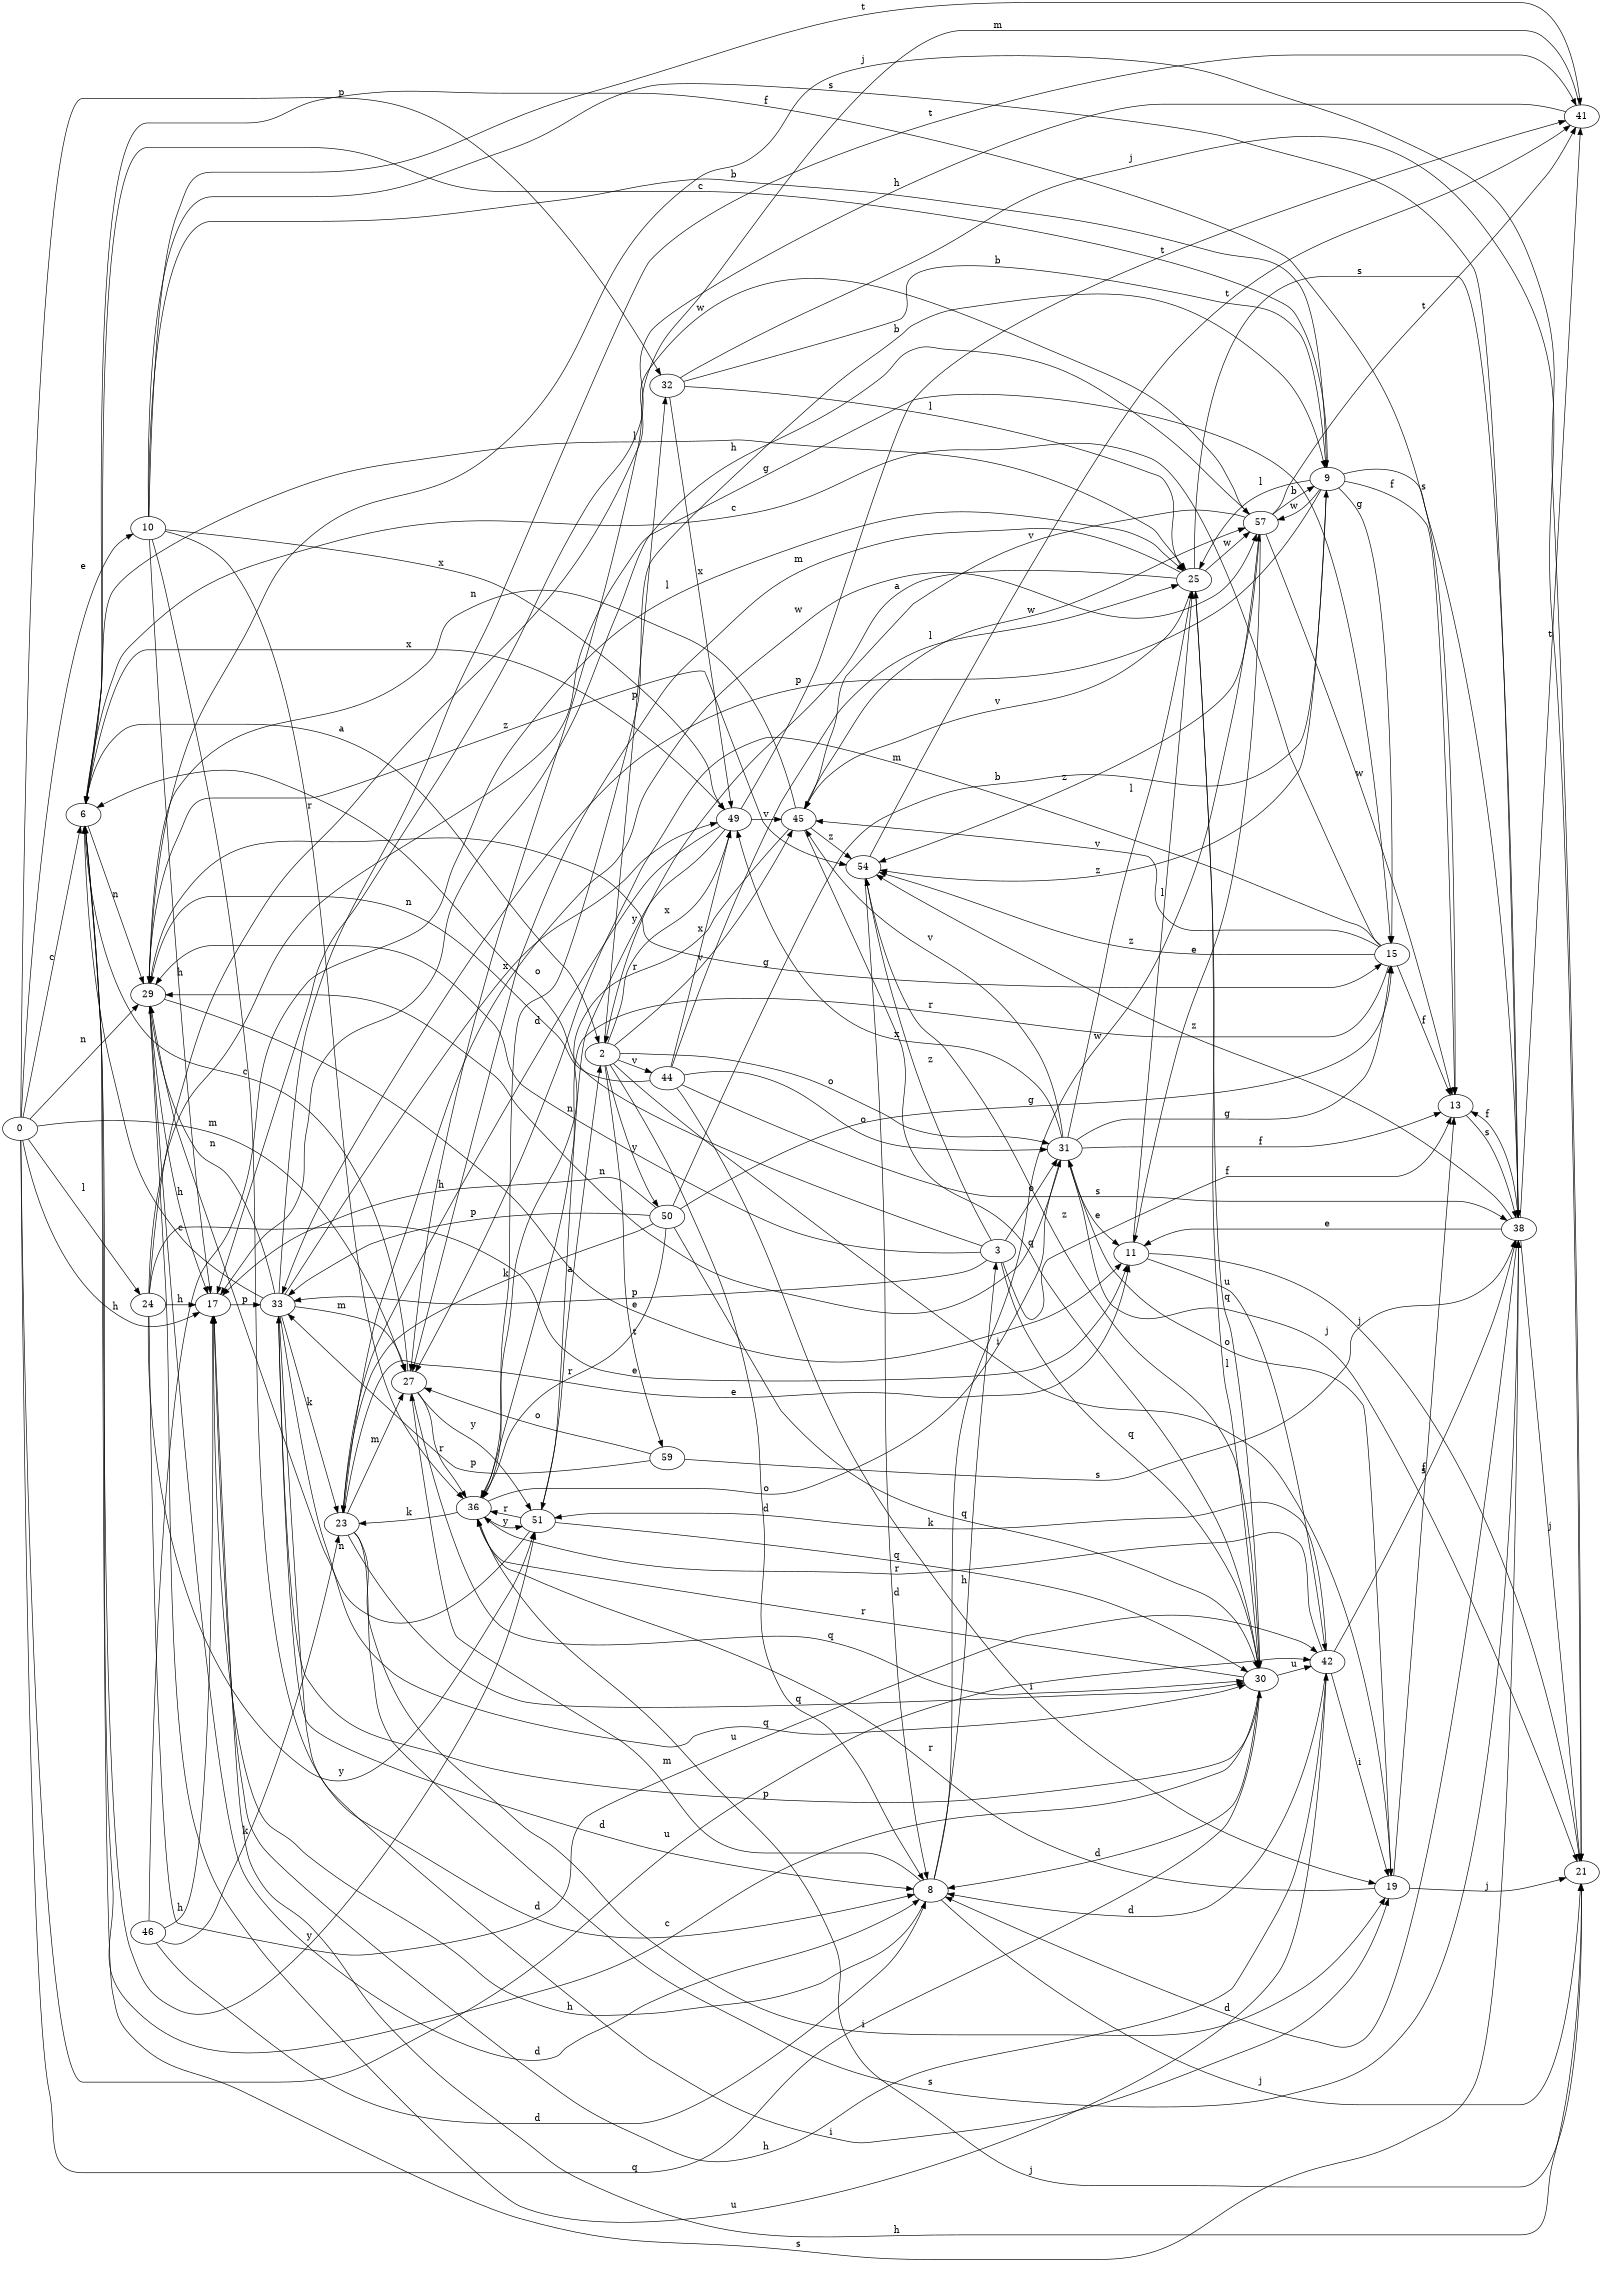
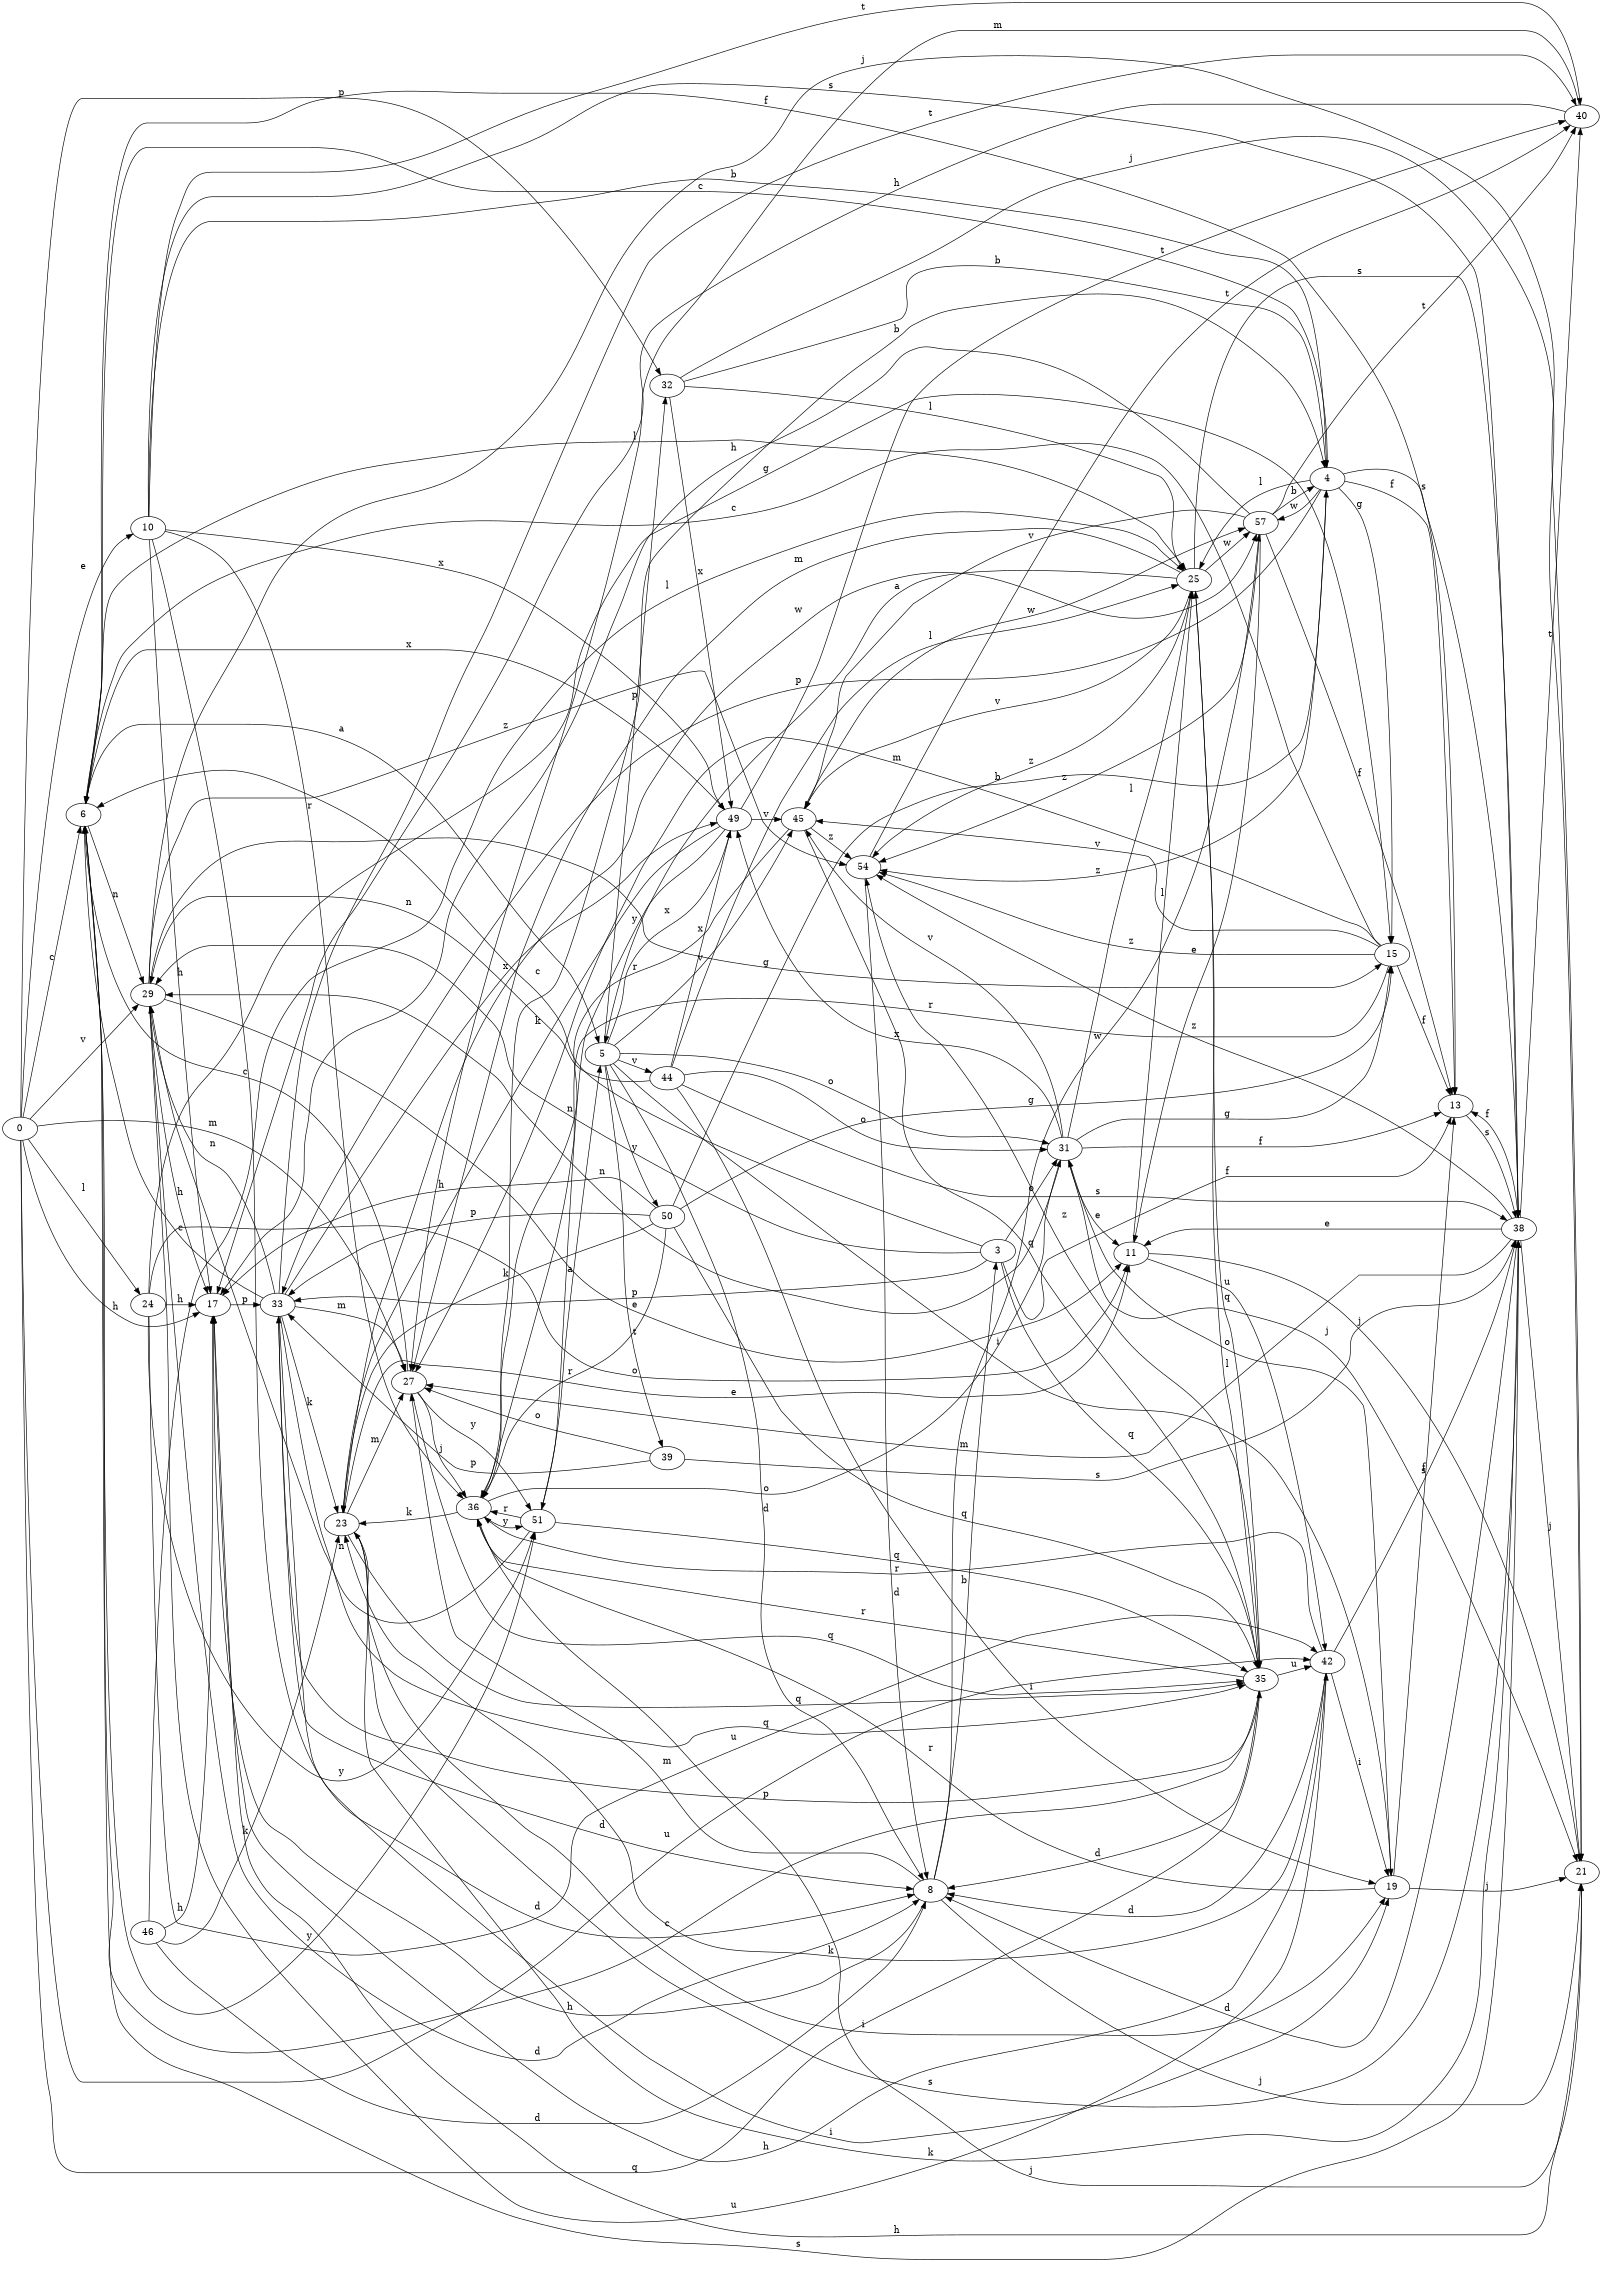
node "41": label "41" -> "40"
node "9": label "9" -> "4"
edge "24" -> "57": removed, label "w"
edge "45" -> "29": removed, label "n"
edge "57" -> "13": label "w" -> "f"
edge "3" -> "6": label "o" -> "c"
edge "49" -> "23": label "d" -> "k"
edge "0" -> "29": label "n" -> "v"
node "2": label "2" -> "5"
edge "3" -> "54": now "25" -> "54"
edge "24" -> "11": label "e" -> "o"
edge "27" -> "36": label "r" -> "j"
edge "38" -> "27": added, label "m"
node "59": label "59" -> "39"
edge "42" -> "51": now "42" -> "23"
edge "8" -> "3": label "h" -> "b"
node "30": label "30" -> "35"
edge "38" -> "23": added, label "k"
